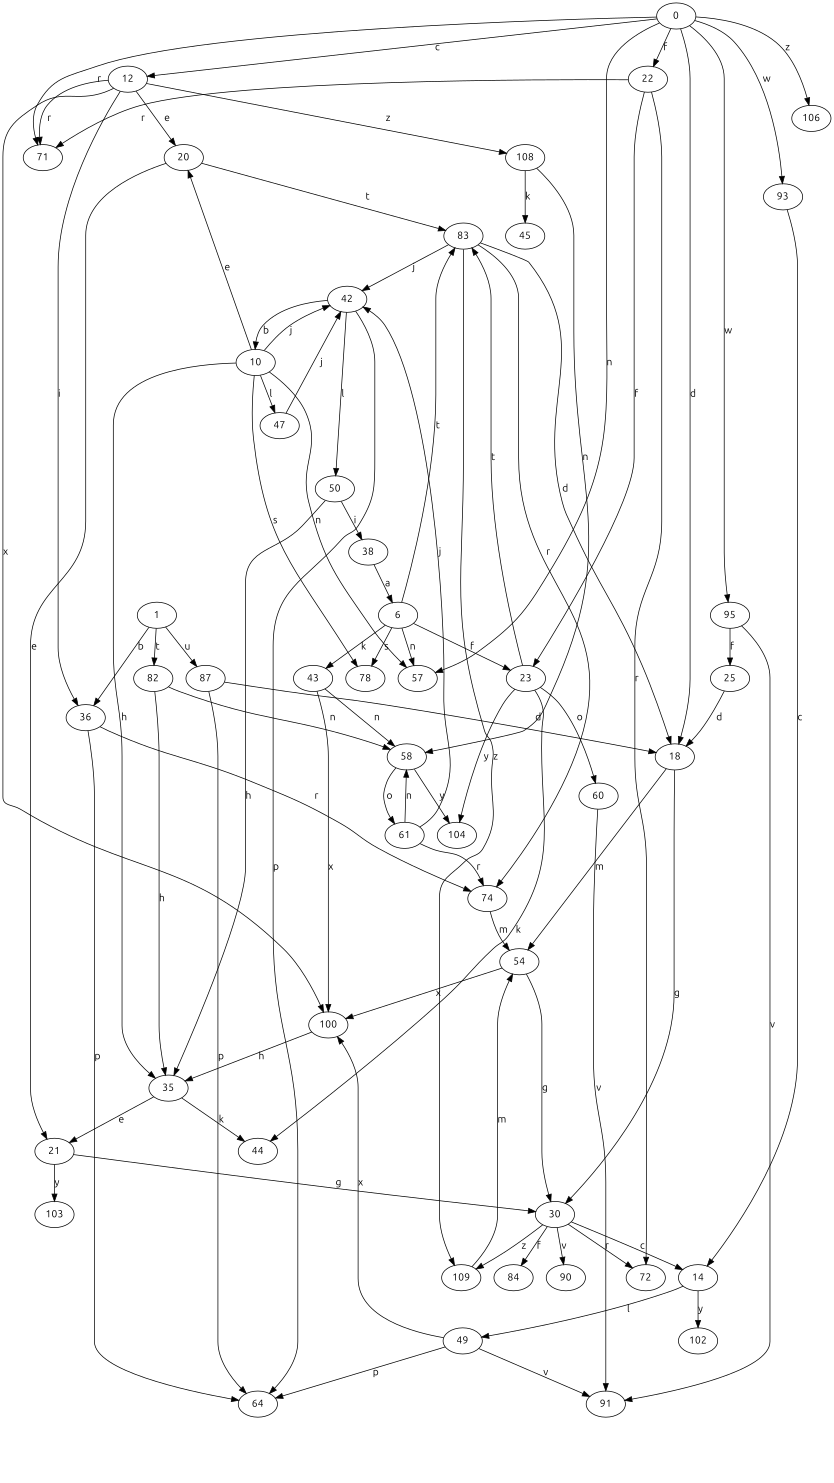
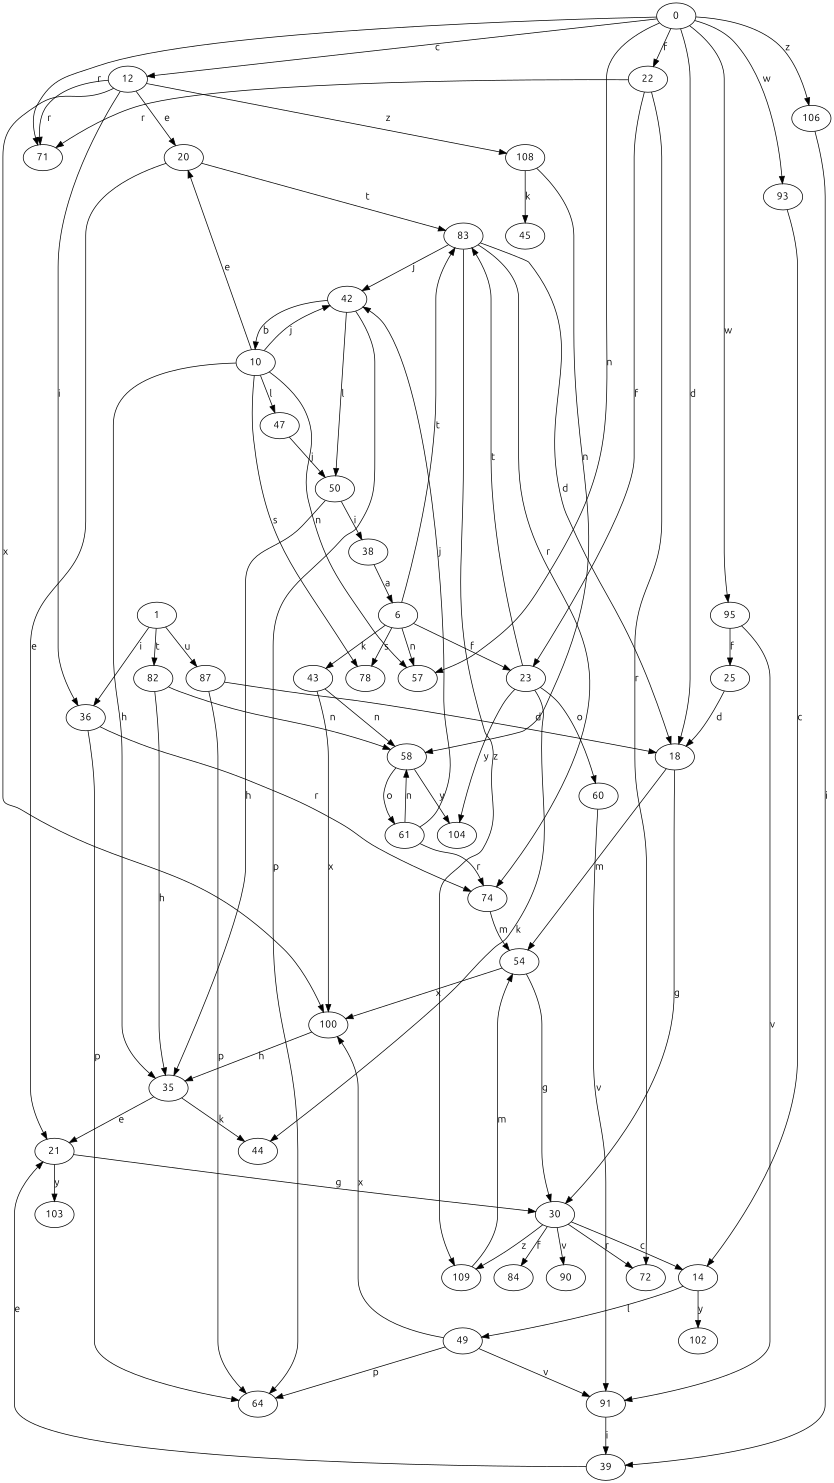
edge "47" -> "42": now "47" -> "50"
edge "1" -> "36": label "b" -> "i"
node "39": added
